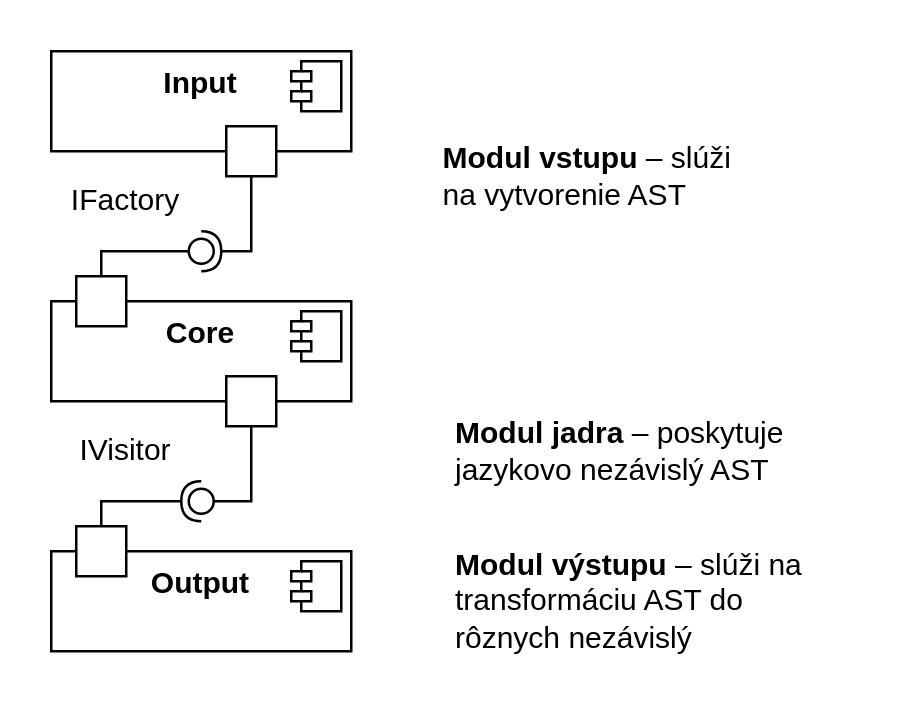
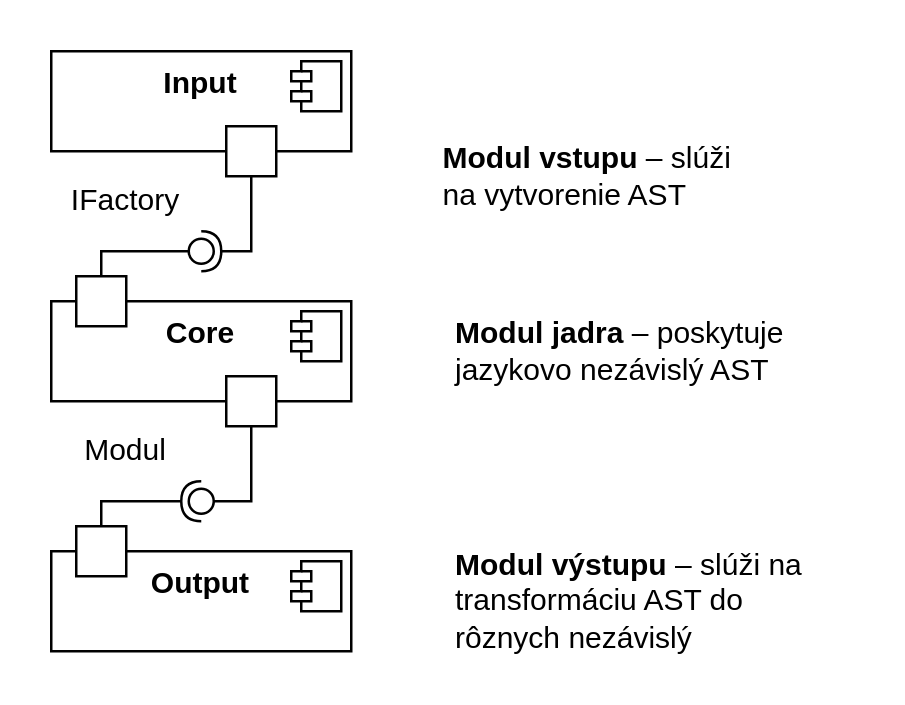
node "IVisitor": label "IVisitor" -> "Modul"
node "Modul jadra – poskytuje jazykovo nezávislý AST": moved (651, 451) -> (651, 351)
